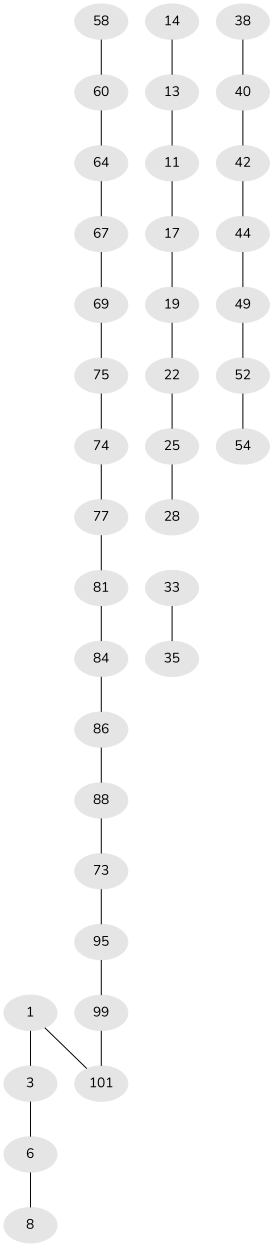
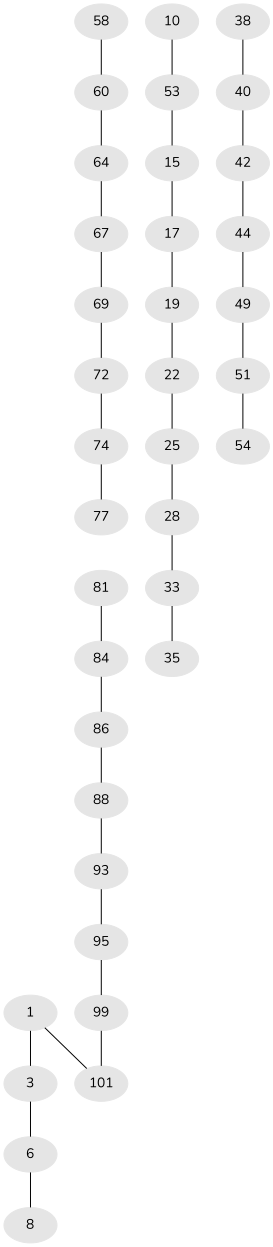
node "14": label "14" -> "10"
node "13": label "13" -> "53"
node "11": label "11" -> "15"
node "75": label "75" -> "72"
node "52": label "52" -> "51"
edge "77" -- "81": removed
edge "28" -- "33": added
node "73": label "73" -> "93"
